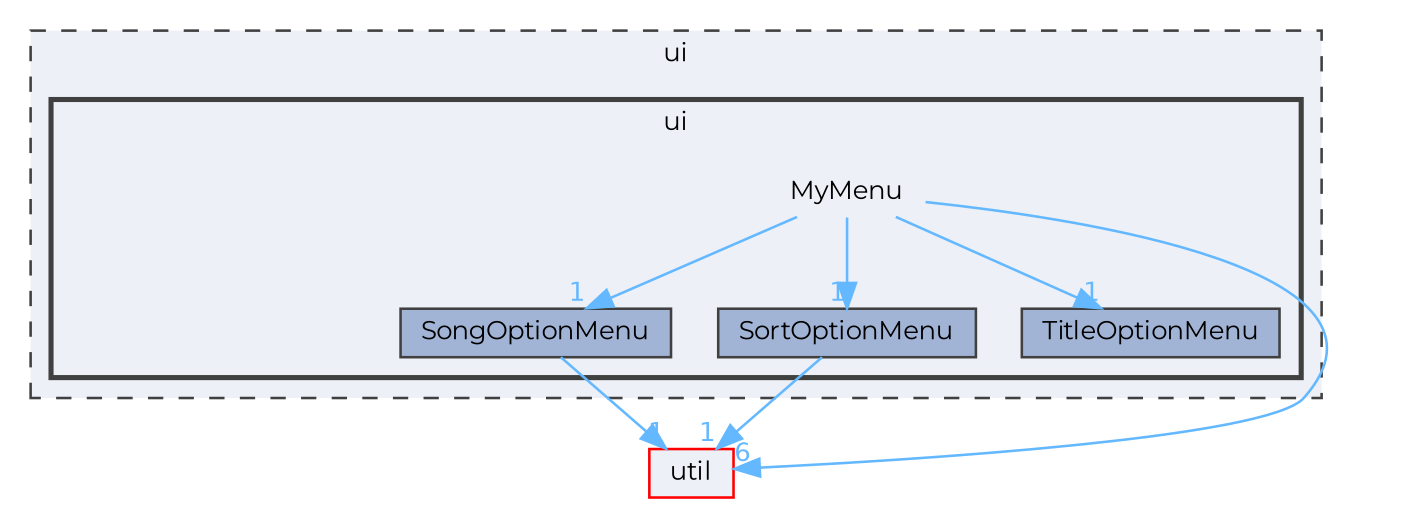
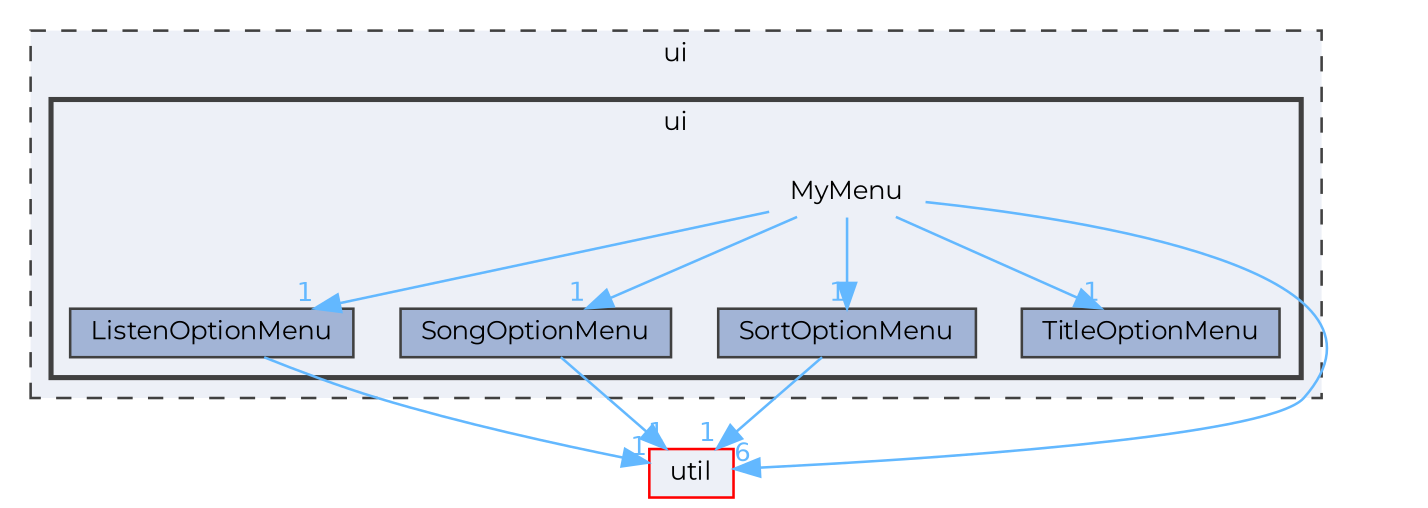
node "ListenOptionMenu": added
